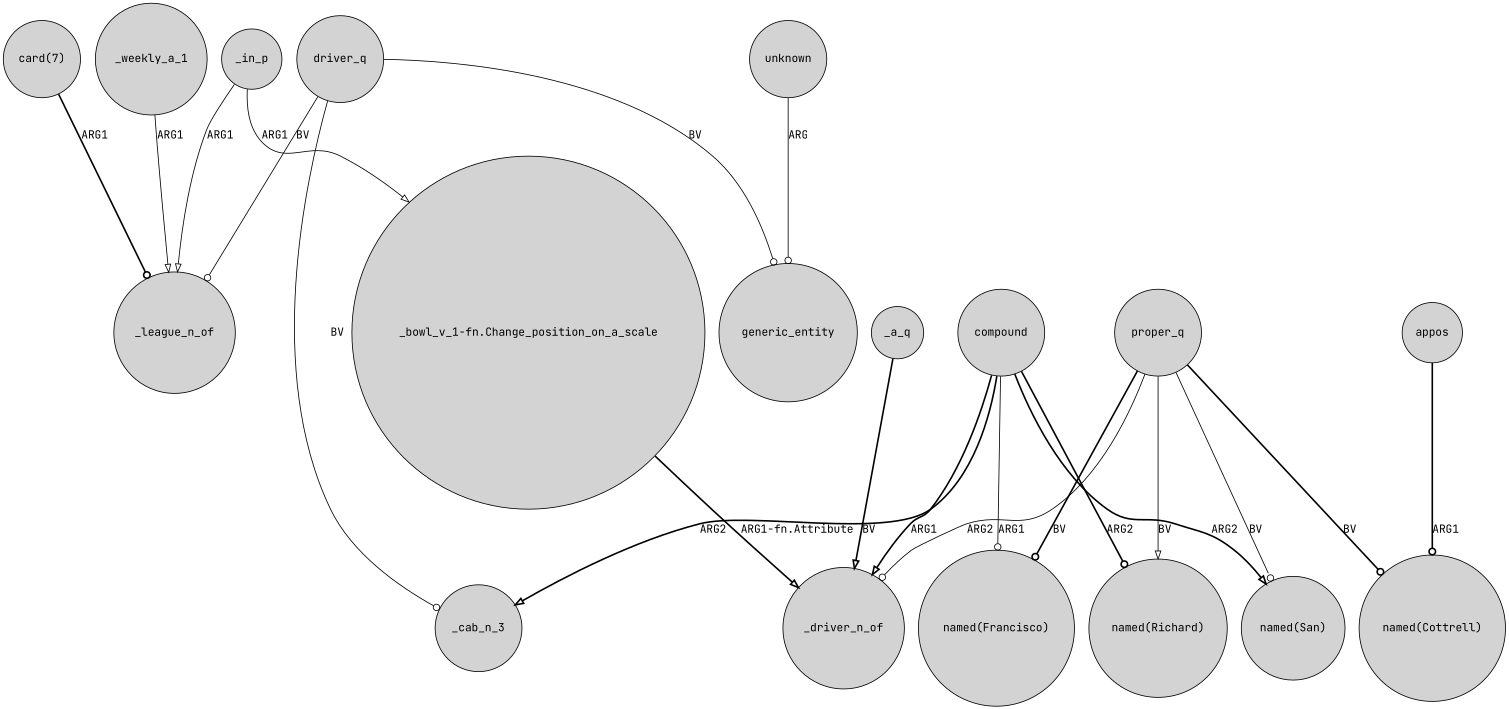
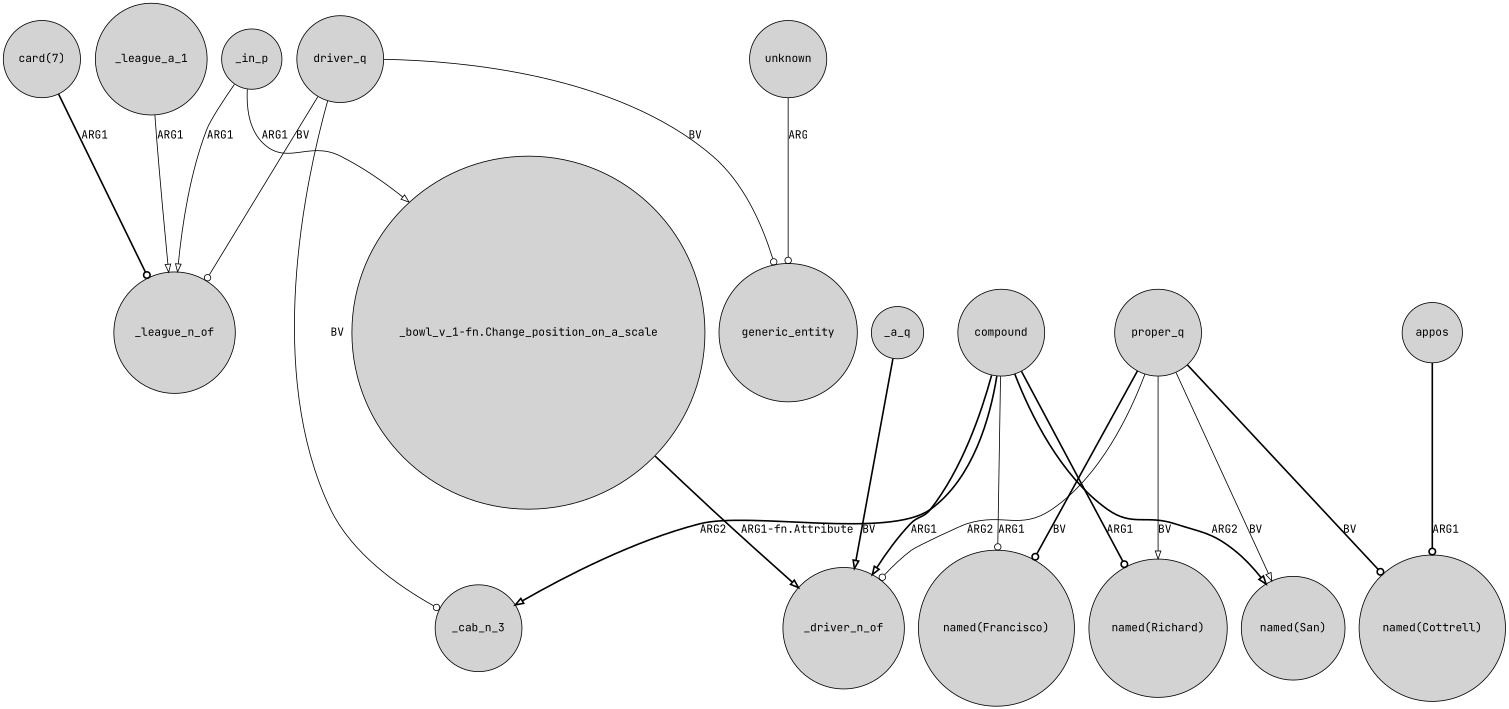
node "_weekly_a_1": label "_weekly_a_1" -> "_league_a_1"
edge "proper_q" -> "named(San)": arrowhead odot -> onormal
edge "compound" -> "named(Richard)": label "ARG2" -> "ARG1"
